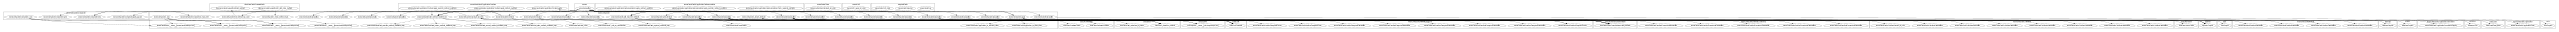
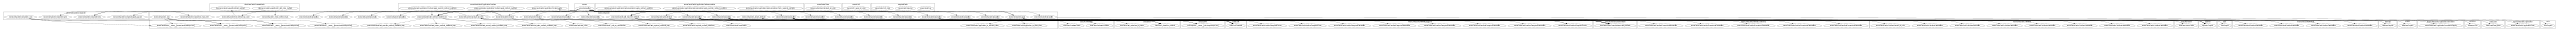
node "Moose::Meta::Role::required_method_metaclass": added
